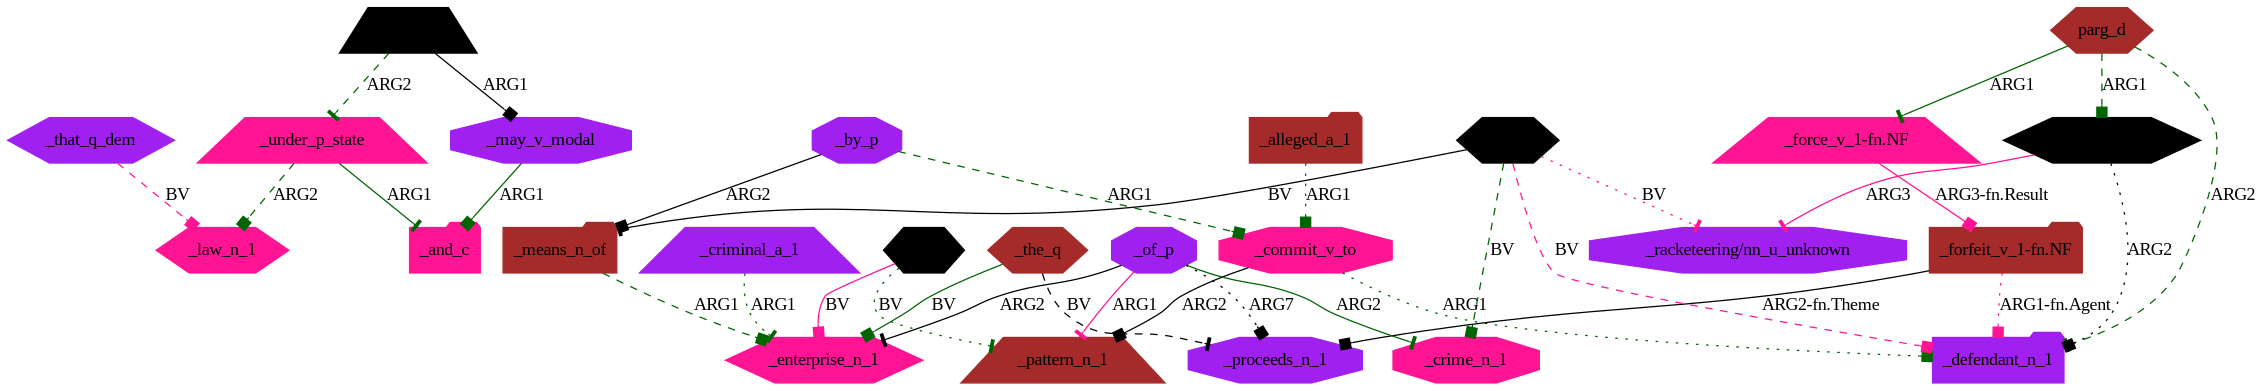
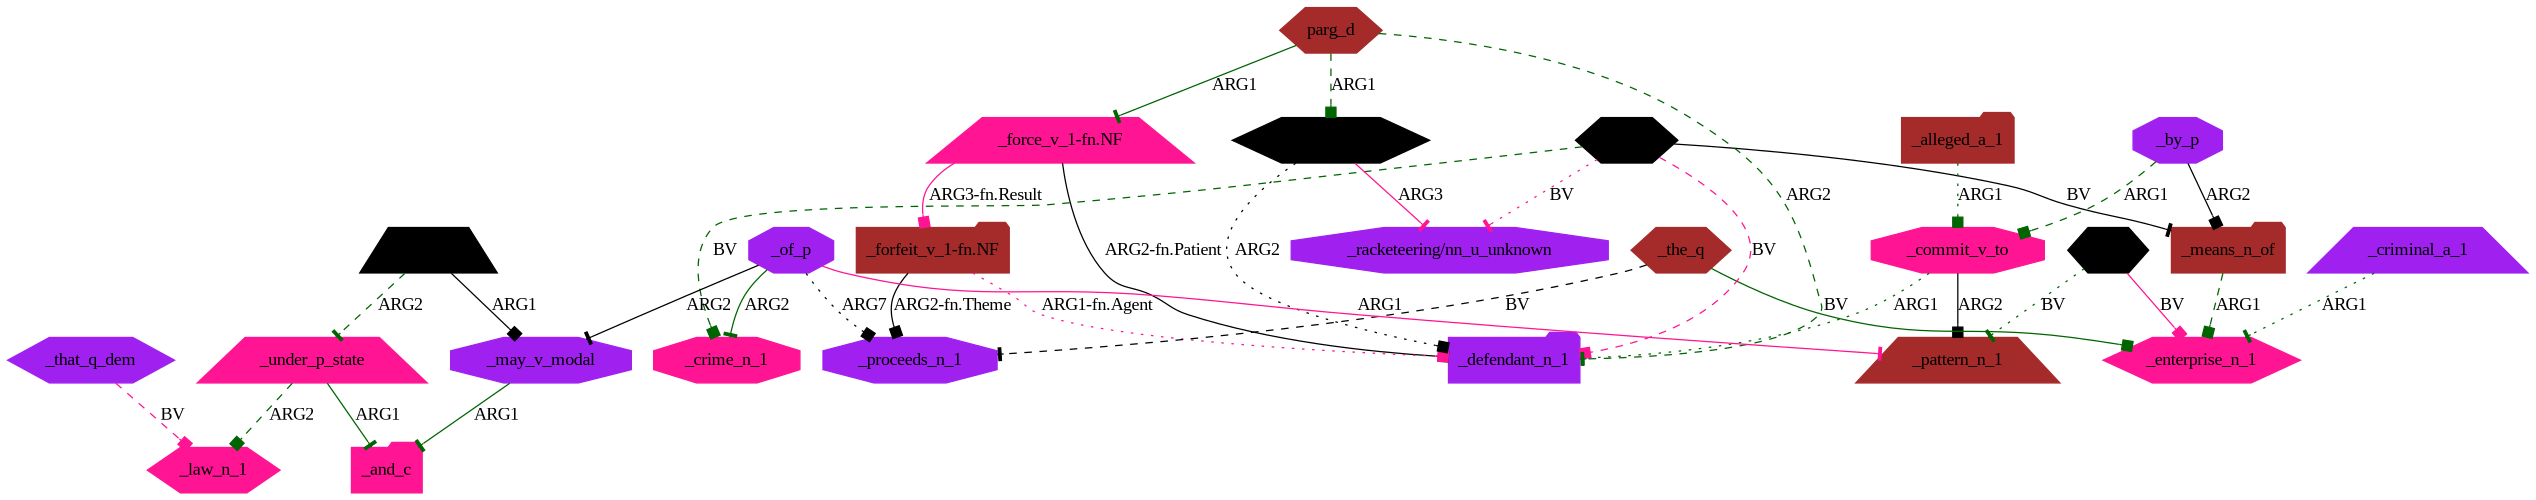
edge "_may_v_modal" -> "_and_c": arrowhead box -> tee
edge "_of_p" -> "_enterprise_n_1": now "_of_p" -> "_may_v_modal"
edge "_force_v_1-fn.NF" -> "_defendant_n_1": added, label "ARG2-fn.Patient"
edge "_commit_v_to" -> "_defendant_n_1": arrowhead box -> tee
